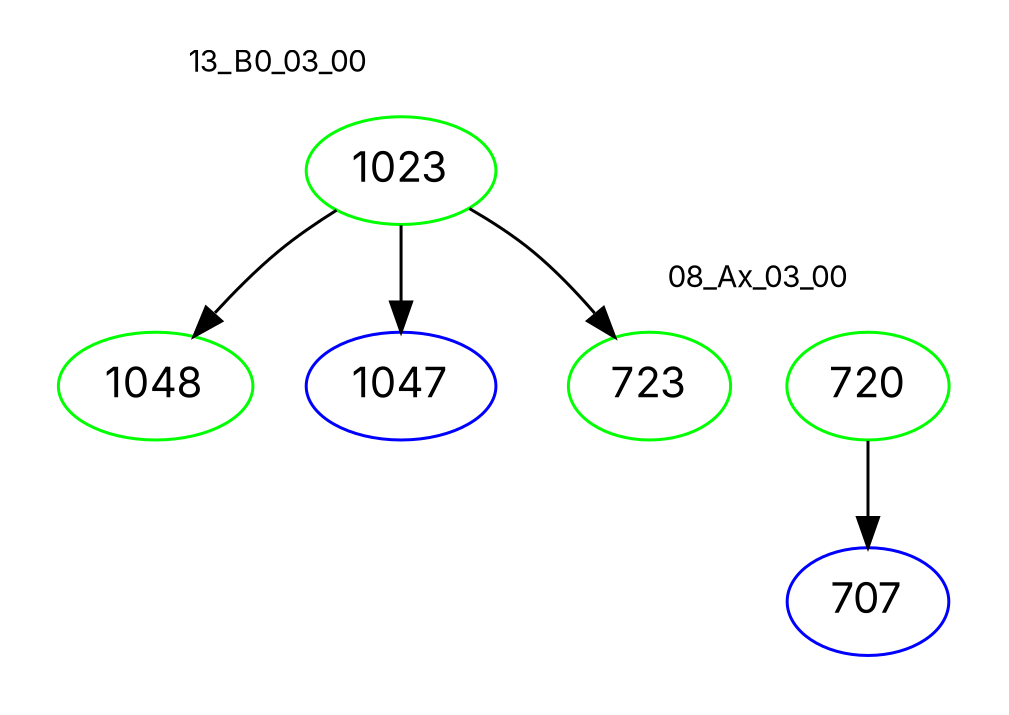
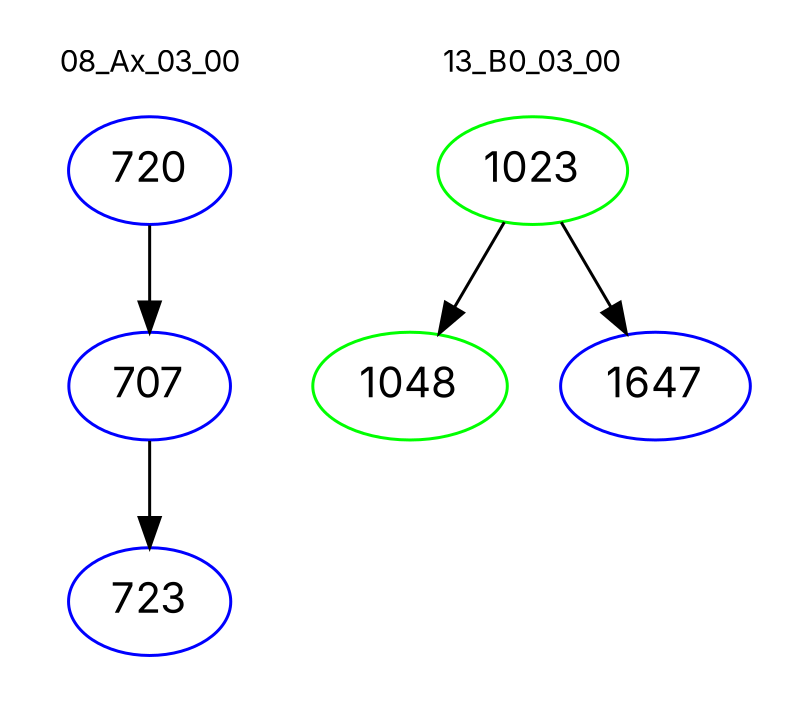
edge "1023" -> "723": now "707" -> "723"
node "1047": label "1047" -> "1647"
node "723": color green -> blue
node "720": color green -> blue
